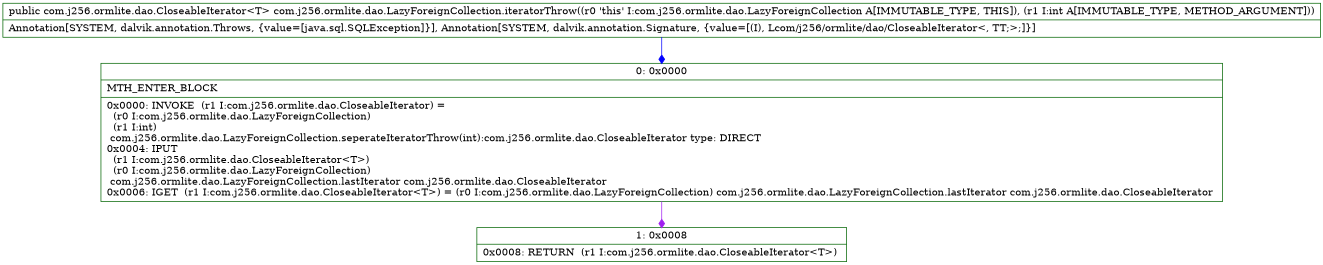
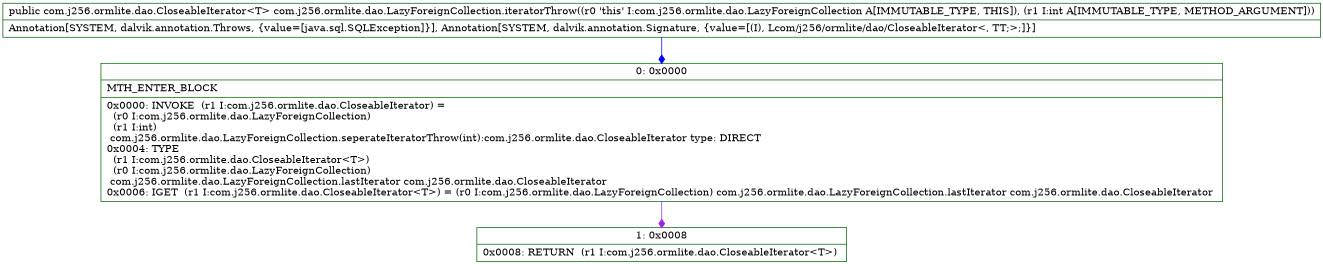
node "0: 0x0000": text "0x0004: IPUT" -> "0x0004: TYPE"
